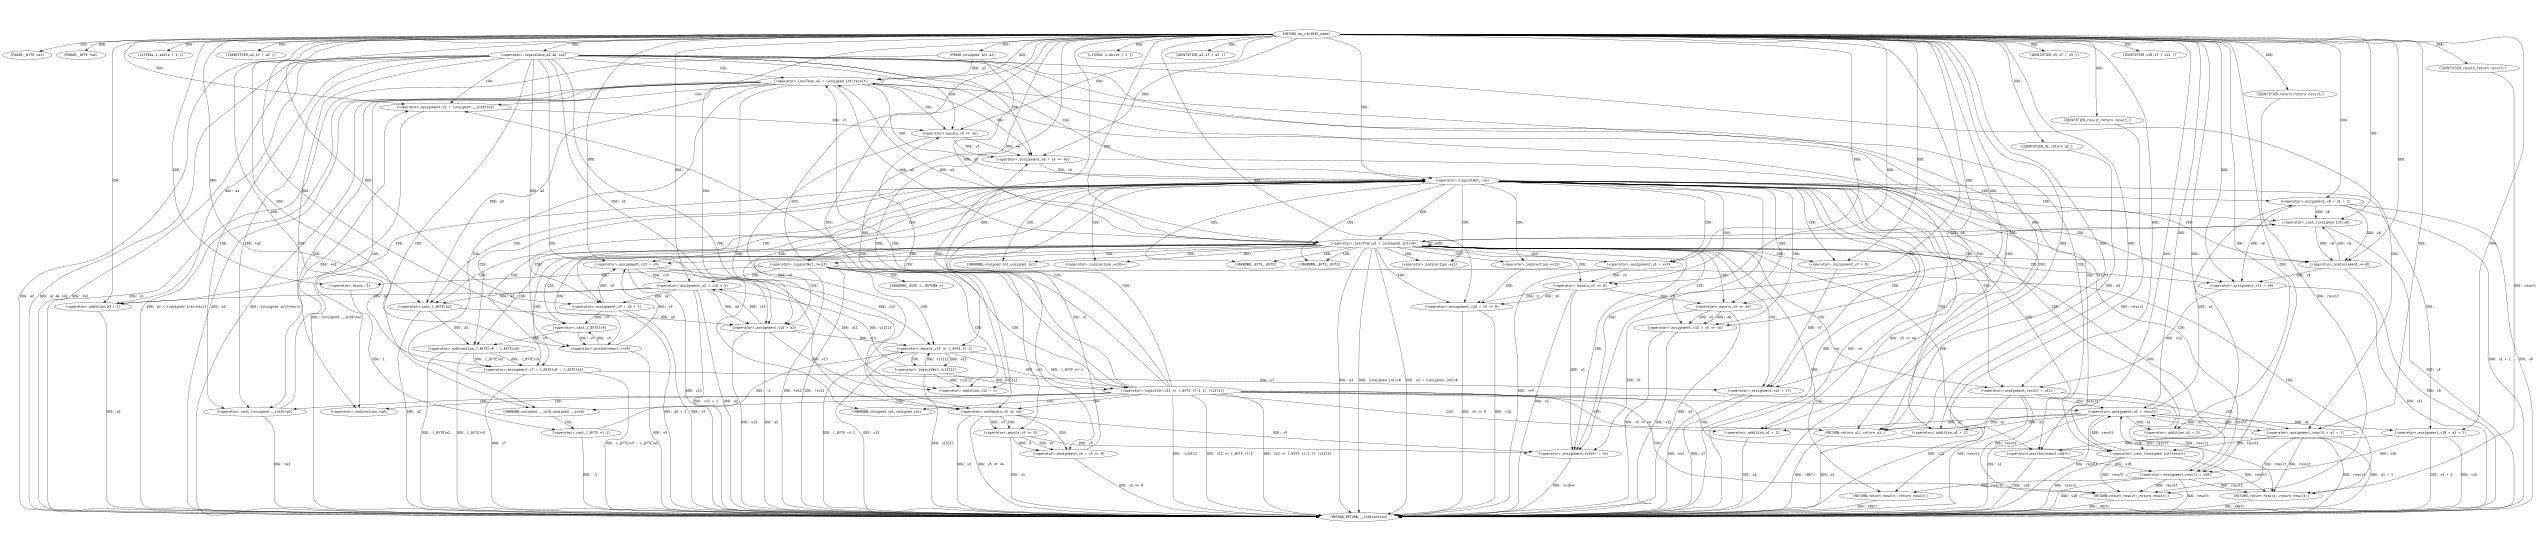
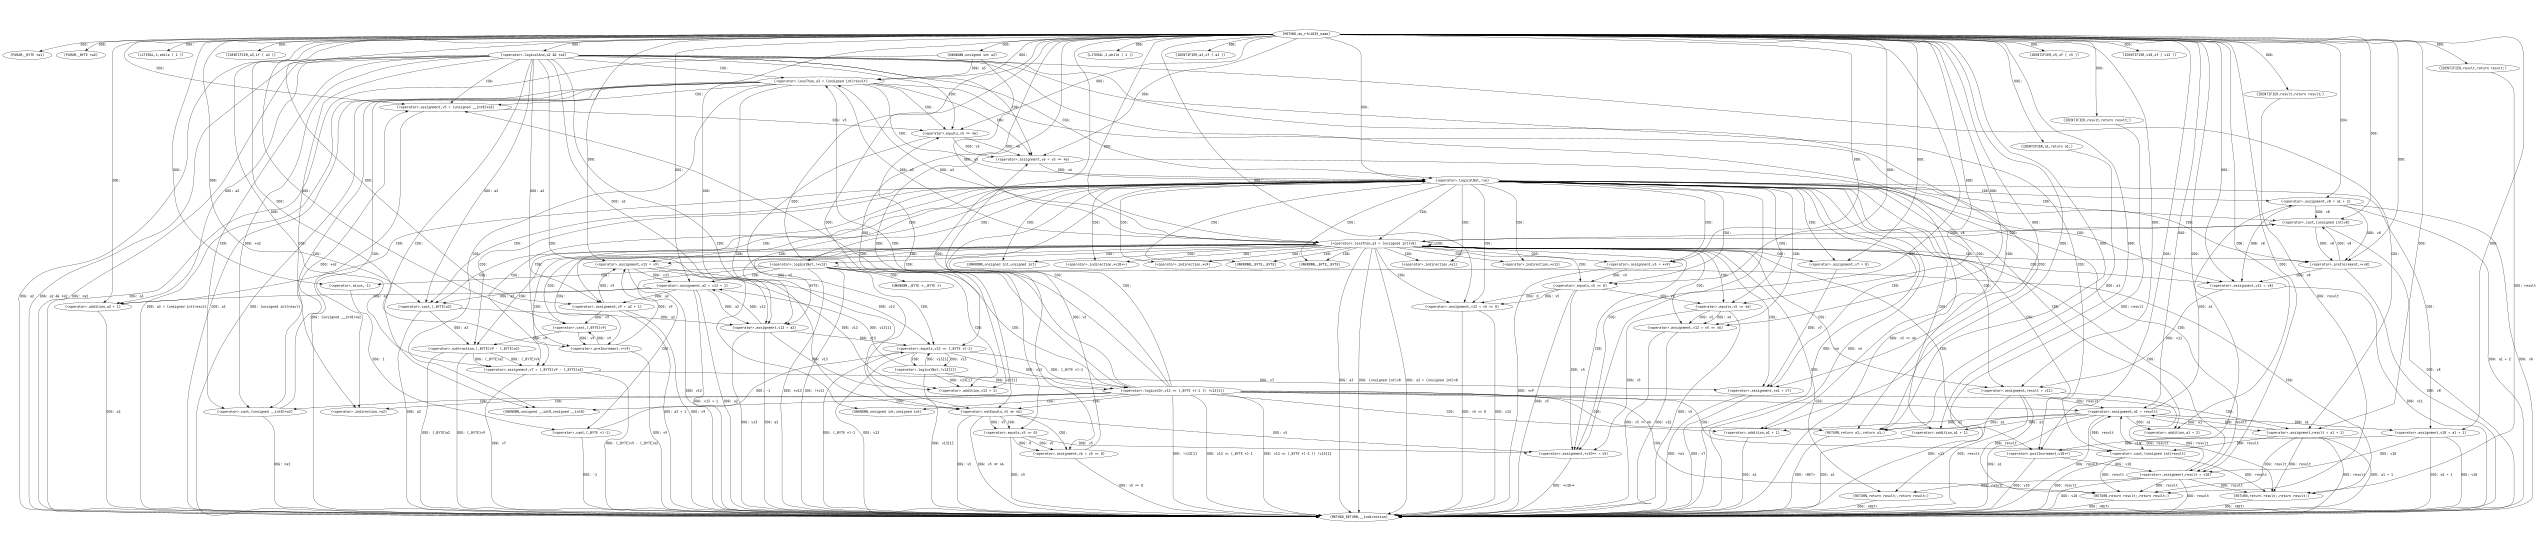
node "(PARAM,unsigned int a3)": label "(PARAM,unsigned int a3)" -> "(UNKNOWN,unsigned int a3)"
edge "(<operator>.cast,(unsigned int)result)" -> "(<operator>.lessThan,a3 < (unsigned int)result)": removed, label "DDG: result"
edge "(<operator>.lessThan,a3 < (unsigned int)result)" -> "(<operator>.cast,(_BYTE)a2)": now "(<operator>.logicalAnd,a2 && *a2)" -> "(<operator>.cast,(_BYTE)a2)"
node "(<operator>.indirection,*v9)": added
edge "(<operator>.indirection,*v13)" -> "(<operator>.assignment,v12 = v5 == 0)": now "(<operator>.logicalNot,!v6)" -> "(<operator>.assignment,v12 = v5 == 0)"
edge "(<operator>.lessThan,a3 < (unsigned int)v8)" -> "(<operator>.assignment,v13 = a2)": label "CDG: " -> "BYTE: "
node "(UNKNOWN,_BYTE *,_RETURN *)": label "(UNKNOWN,_BYTE *,_RETURN *)" -> "(UNKNOWN,_BYTE *,_BYTE *)"
edge "(UNKNOWN,unsigned __int8,unsigned __int8)" -> "(<operator>.cast,(_BYTE *)-1)": now "(<operator>.logicalNot,!*v13)" -> "(<operator>.cast,(_BYTE *)-1)"
